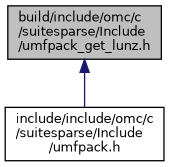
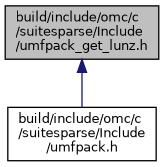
node "include/include/omc/c /suitesparse/Include /umfpack.h": label "include/include/omc/c /suitesparse/Include /umfpack.h" -> "build/include/omc/c /suitesparse/Include /umfpack.h"
